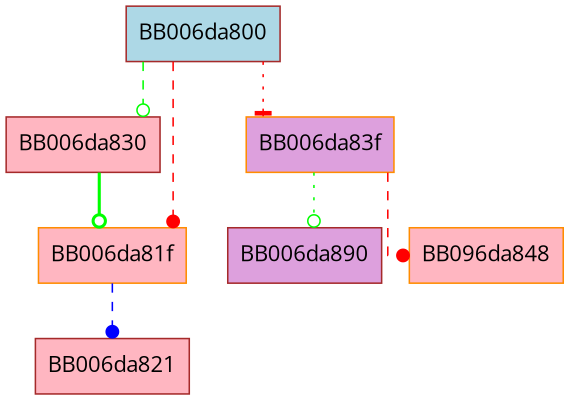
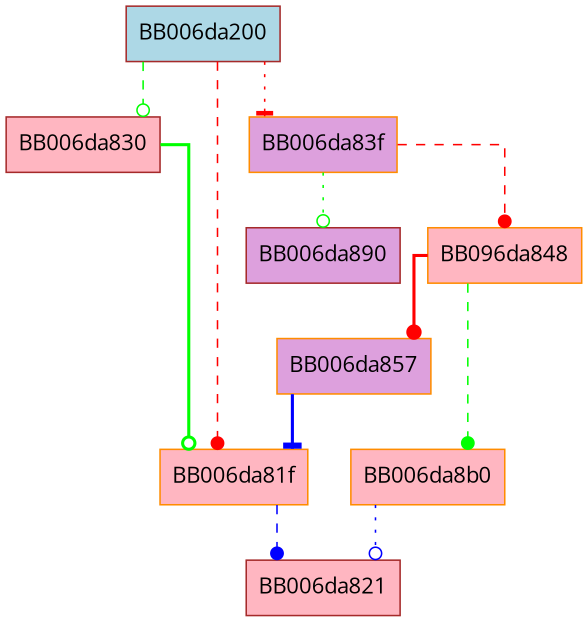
node "BB006da800": label "BB006da800" -> "BB006da200"
node "BB006da857": added
node "BB006da8b0": added
